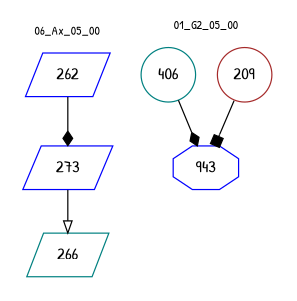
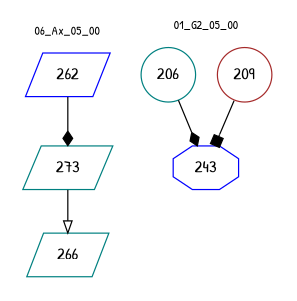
node "406": label "406" -> "206"
node "273": color blue -> teal
node "943": label "943" -> "243"
